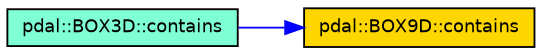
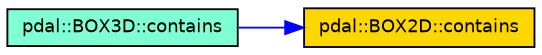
node "pdal::BOX9D::contains": label "pdal::BOX9D::contains" -> "pdal::BOX2D::contains"
